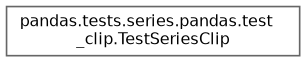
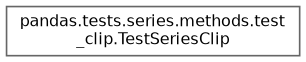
node "pandas.tests.series.pandas.test _clip.TestSeriesClip": label "pandas.tests.series.pandas.test _clip.TestSeriesClip" -> "pandas.tests.series.methods.test _clip.TestSeriesClip"
